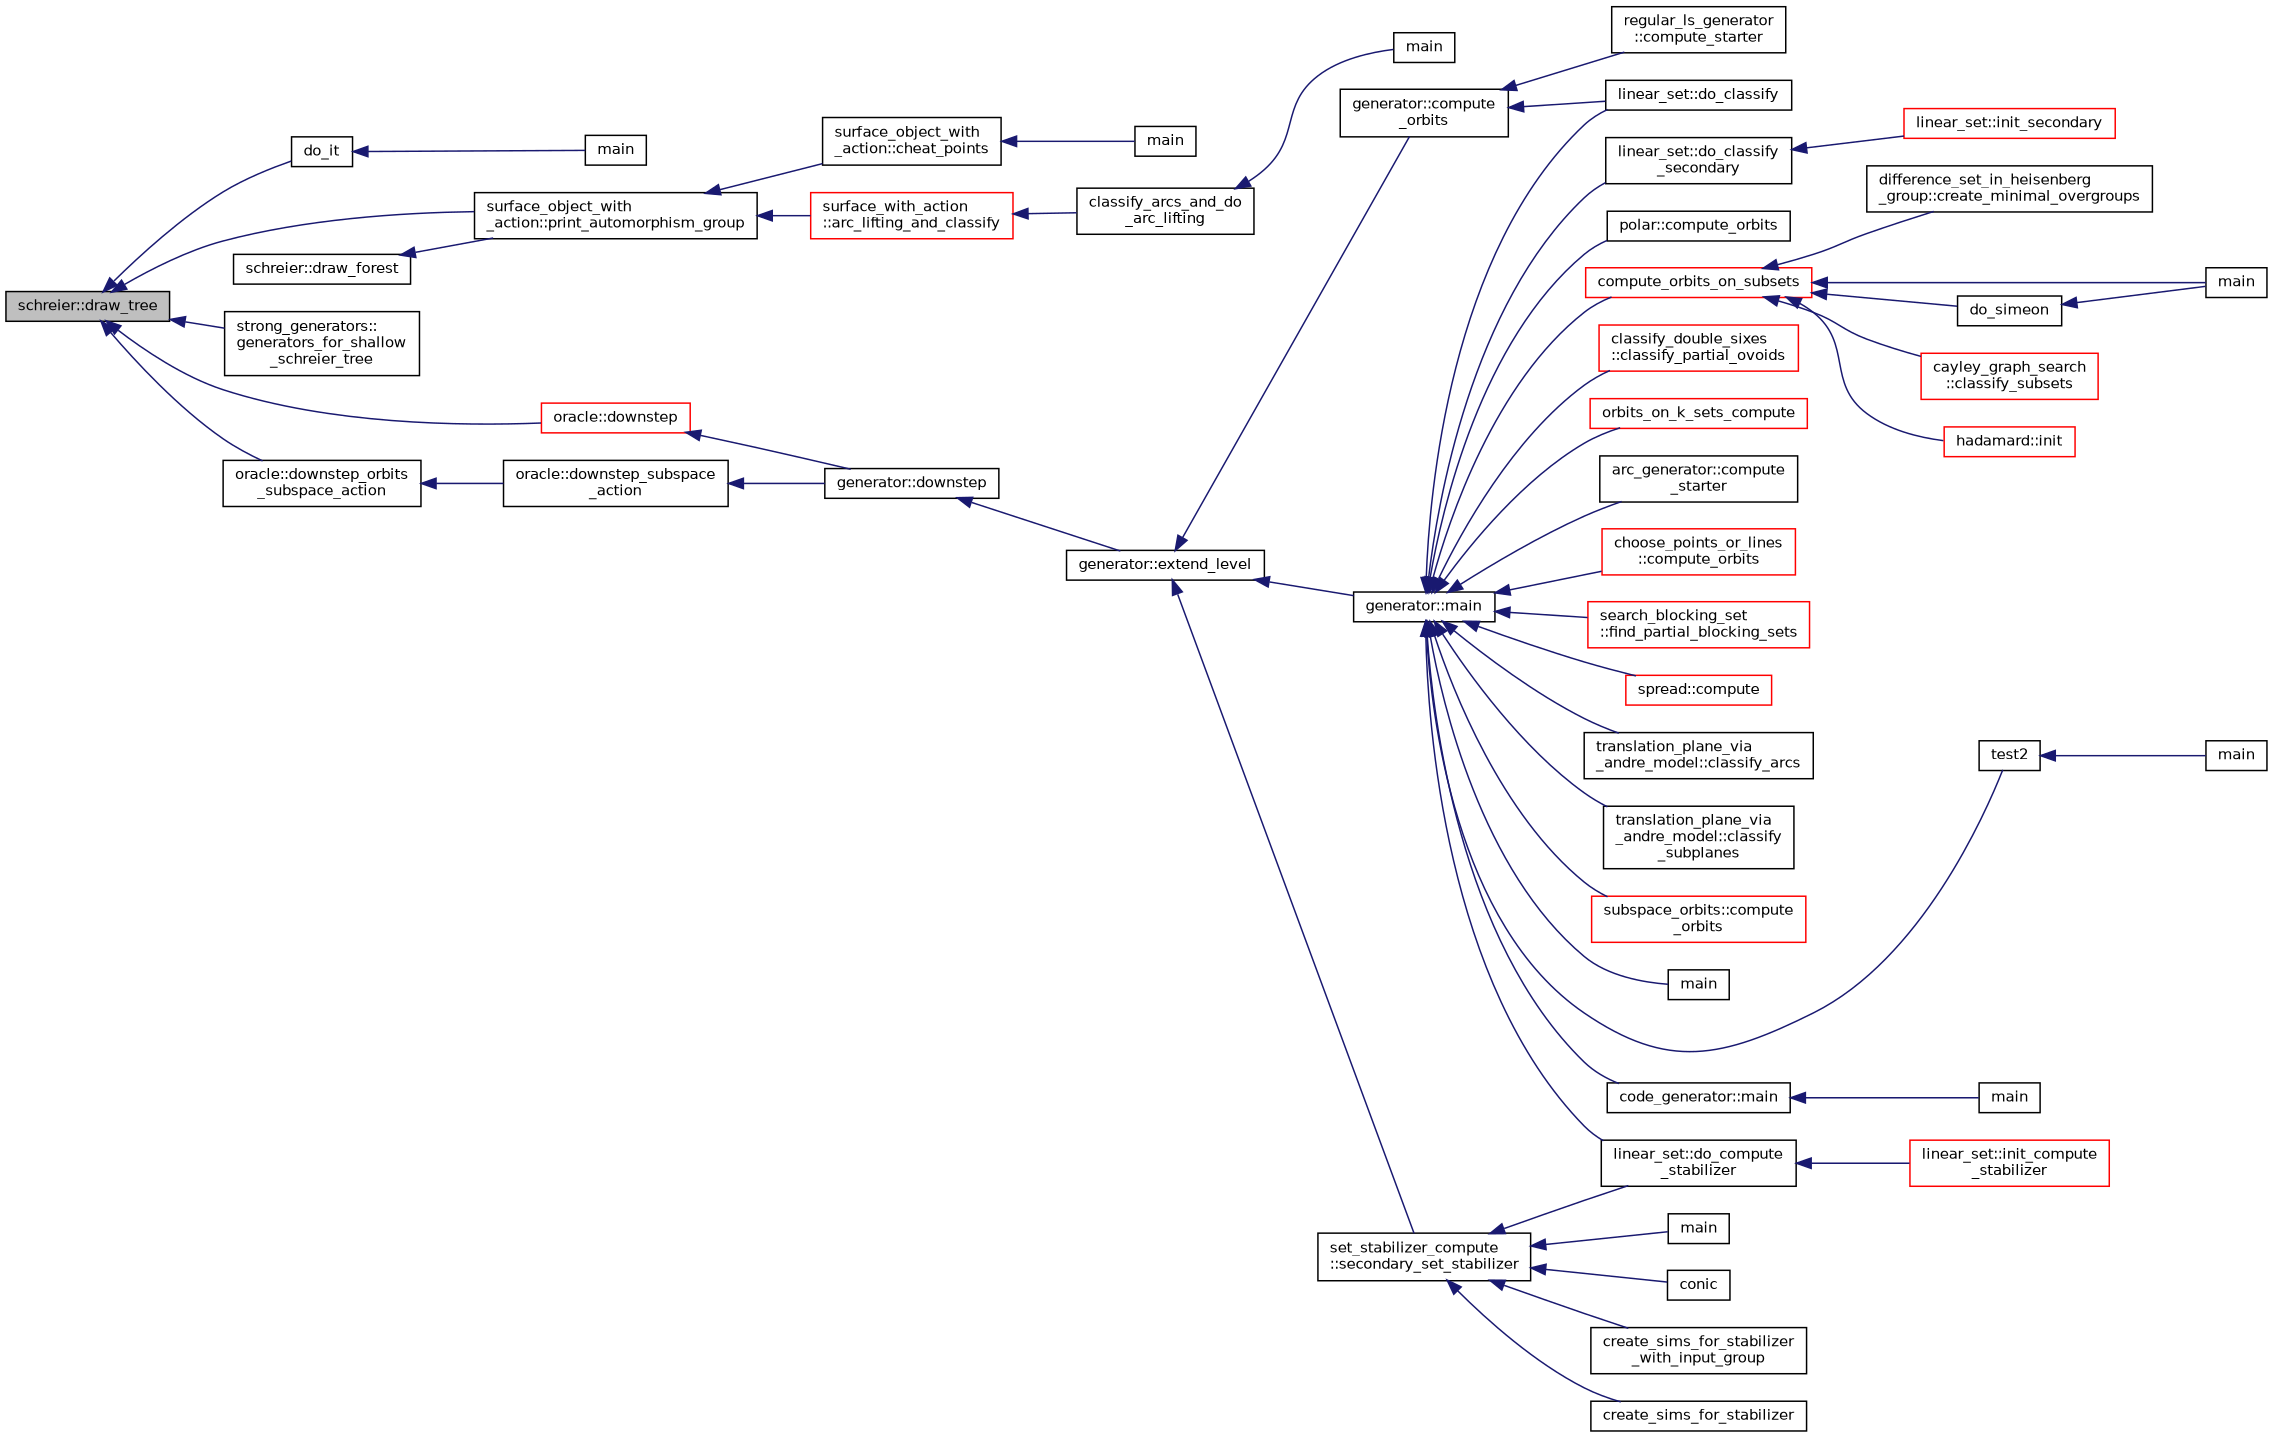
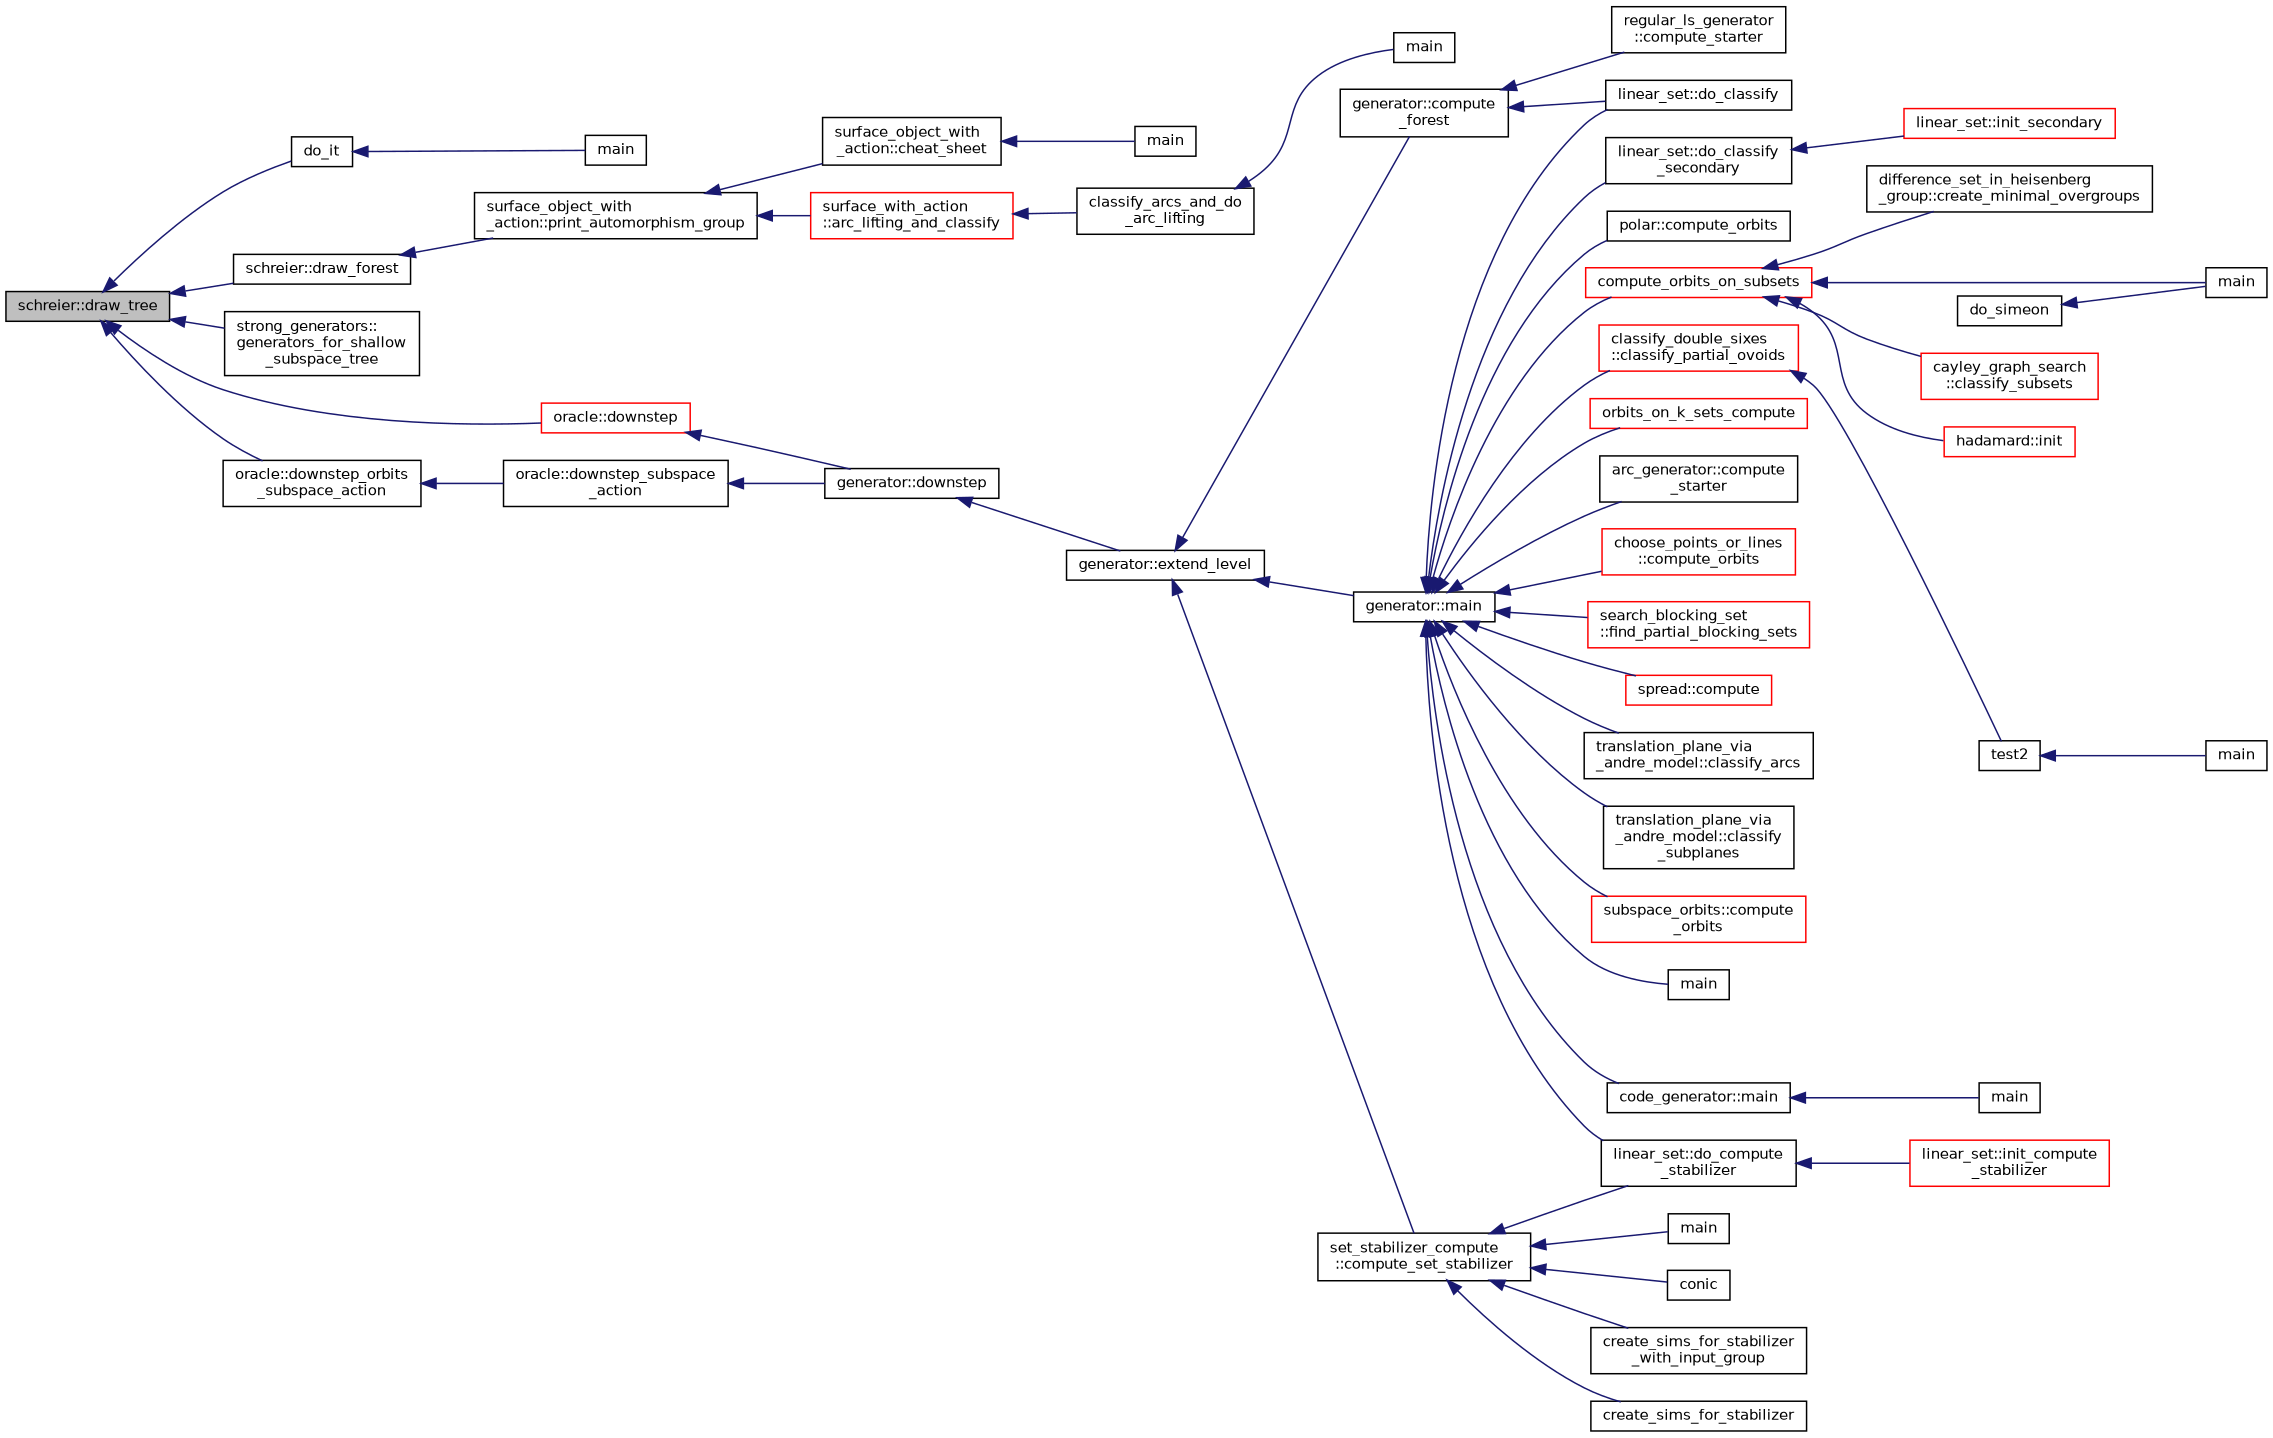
node "generator::compute _orbits": label "generator::compute _orbits" -> "generator::compute _forest"
node "surface_object_with _action::cheat_points": label "surface_object_with _action::cheat_points" -> "surface_object_with _action::cheat_sheet"
edge "surface_object_with _action::print_automorphism_group" -> "schreier::draw_tree": now "schreier::draw_forest" -> "schreier::draw_tree"
edge "do_simeon" -> "compute_orbits_on_subsets": removed
node "strong_generators:: generators_for_shallow _schreier_tree": label "strong_generators:: generators_for_shallow _schreier_tree" -> "strong_generators:: generators_for_shallow _subspace_tree"
edge "test2" -> "generator::main": now "test2" -> "classify_double_sixes ::classify_partial_ovoids"
node "set_stabilizer_compute ::secondary_set_stabilizer": label "set_stabilizer_compute ::secondary_set_stabilizer" -> "set_stabilizer_compute ::compute_set_stabilizer"
